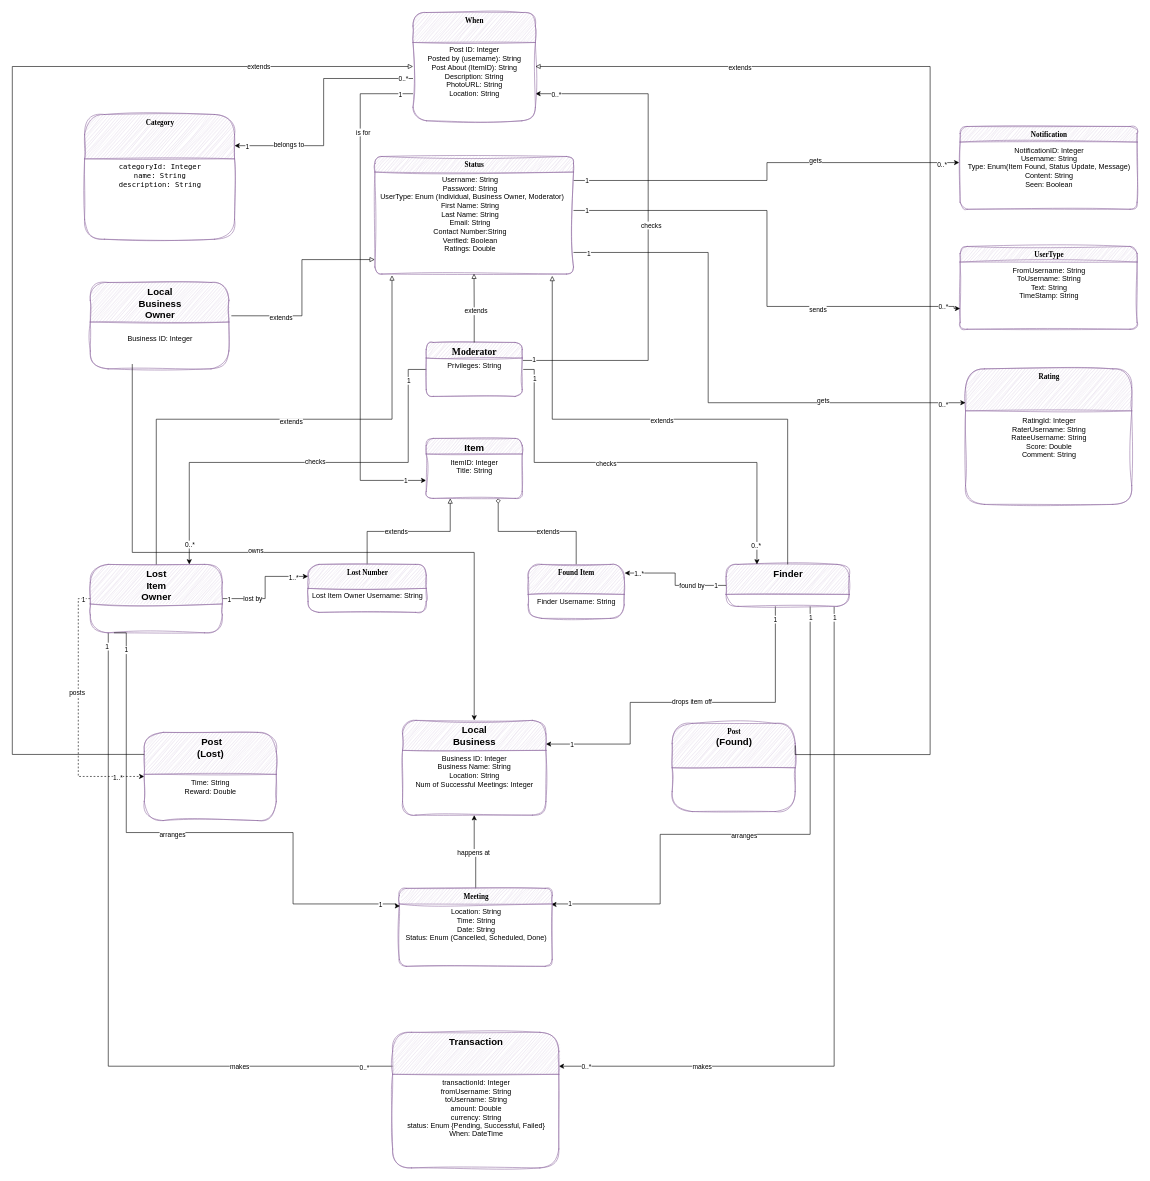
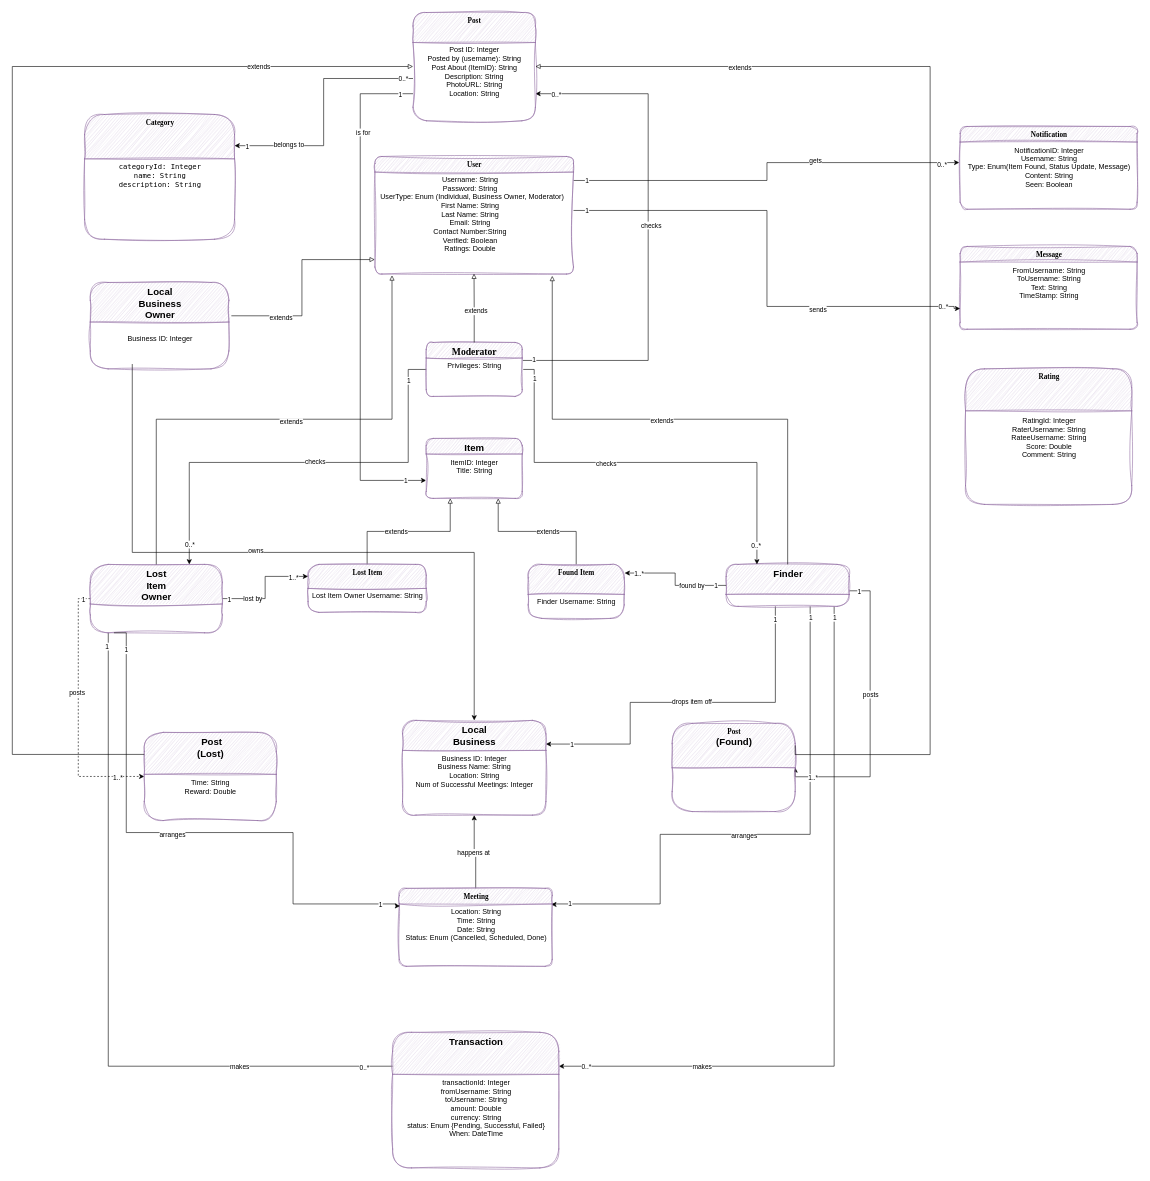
node "When": label "When" -> "Post"
node "Status": label "Status" -> "User"
edge "Username: String Password: String UserType: Enum (Individual, Business Owner, Moderator) First Name: String Last Name: String Email: String Contact Number:String Verified: Boolean Ratings: Double" -> "Rating": removed, labels "1", "gets", "0..*"
node "UserType": label "UserType" -> "Message"
edge "Found Item" -> "Item": arrowhead diamond -> block
node "Lost Number": label "Lost Number" -> "Lost Item"
edge "Finder" -> "Post (Found)": added, labels "1", "posts", "1..*"
